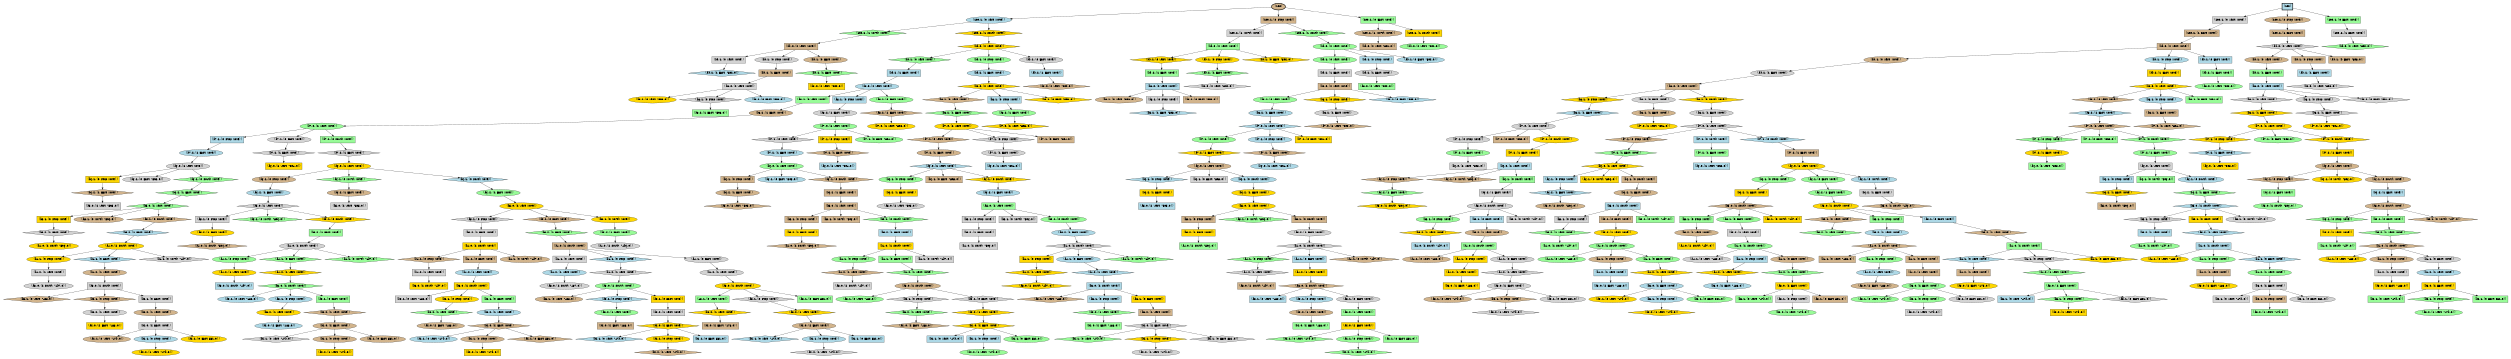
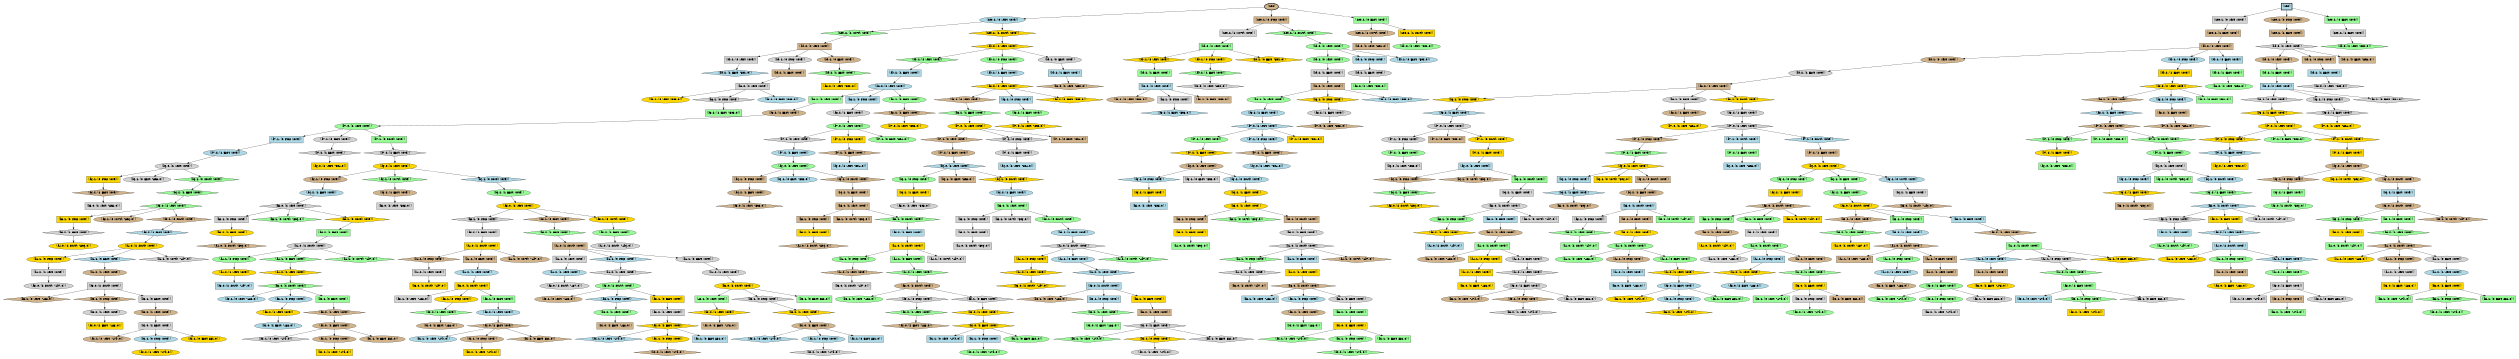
node "(94,0,(2 South -487.0))": added
